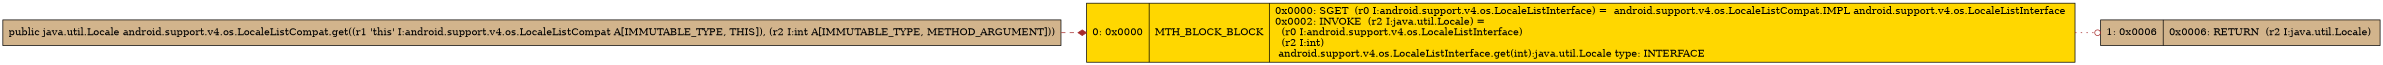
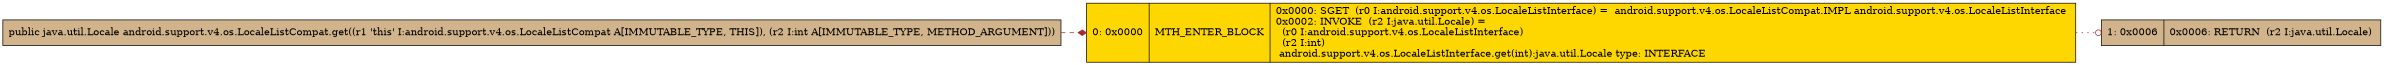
node "0: 0x0000": text "MTH_BLOCK_BLOCK" -> "MTH_ENTER_BLOCK"
